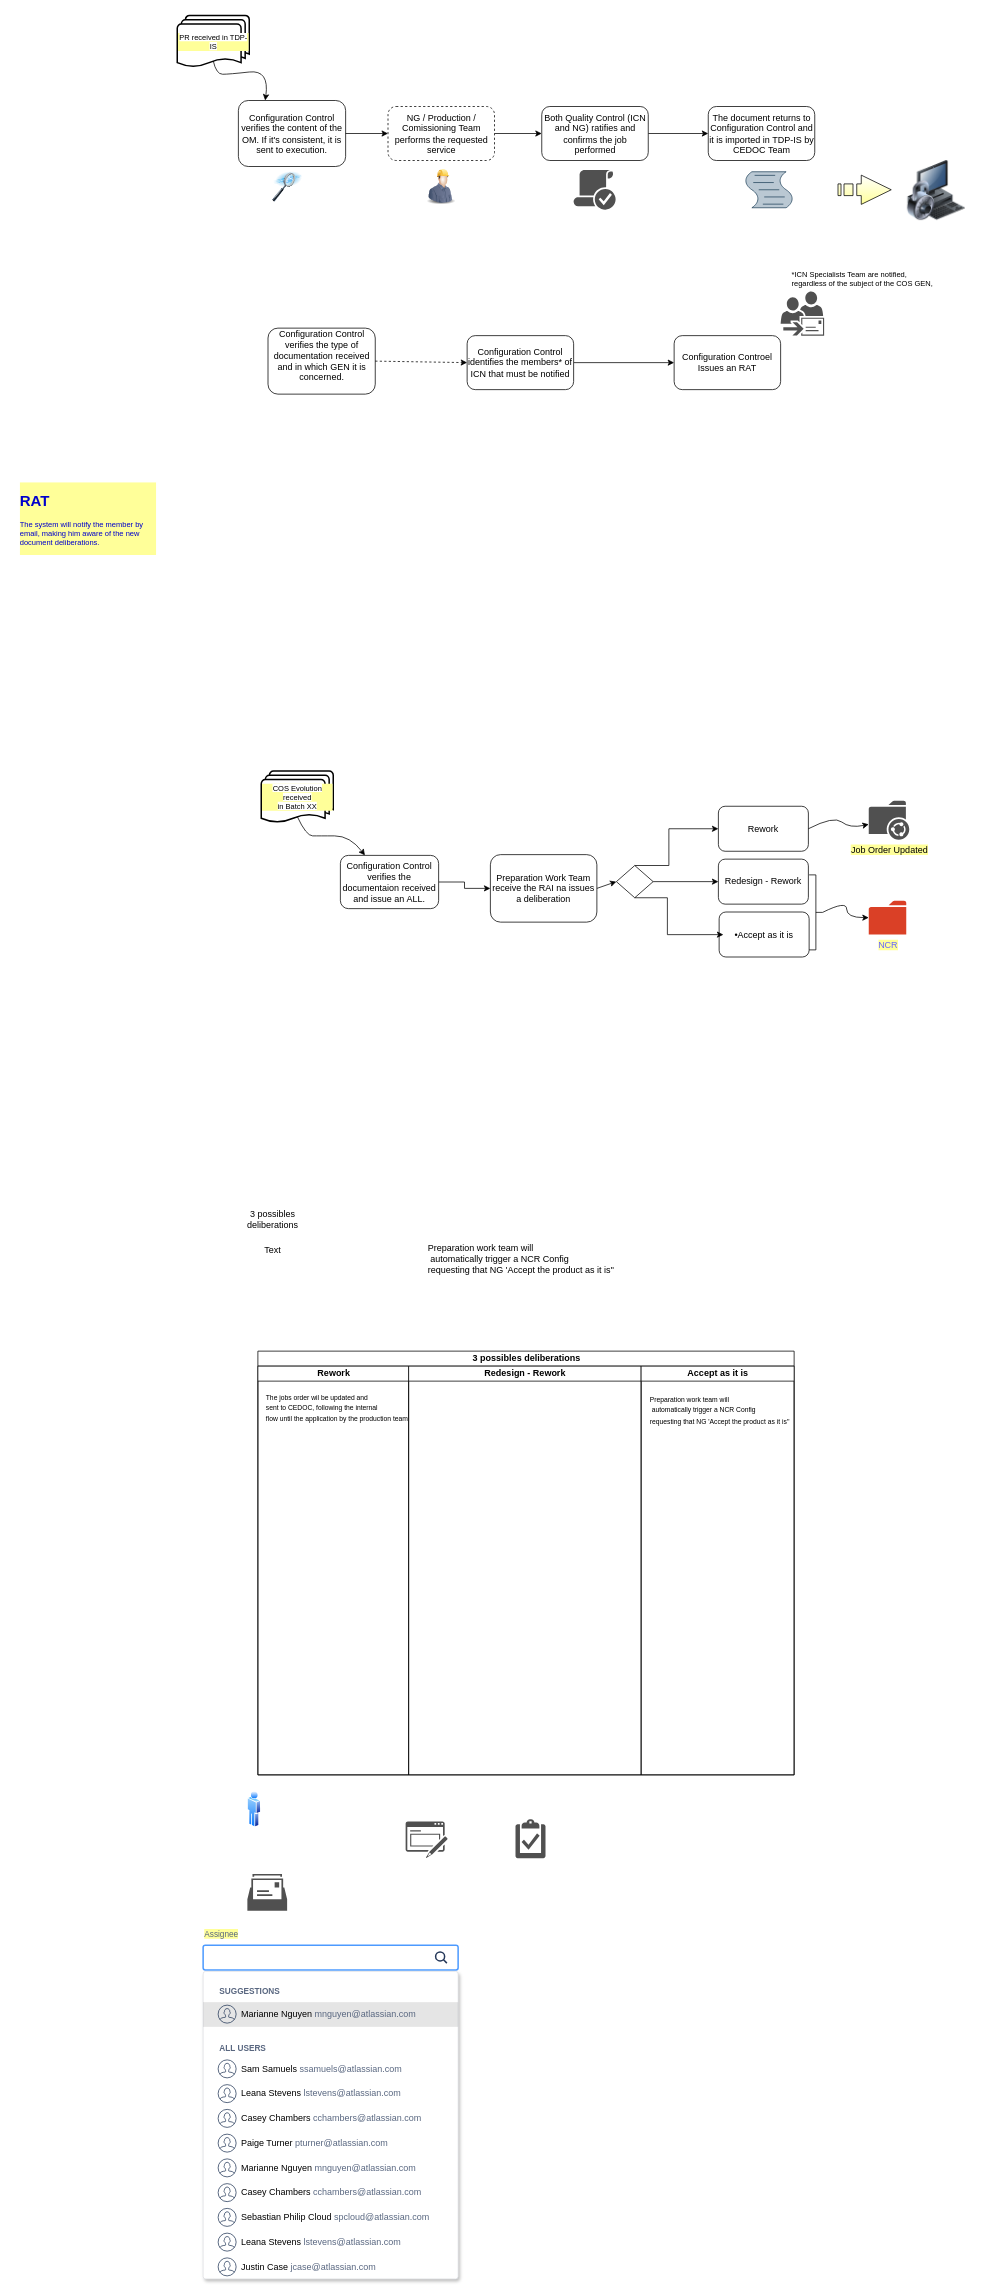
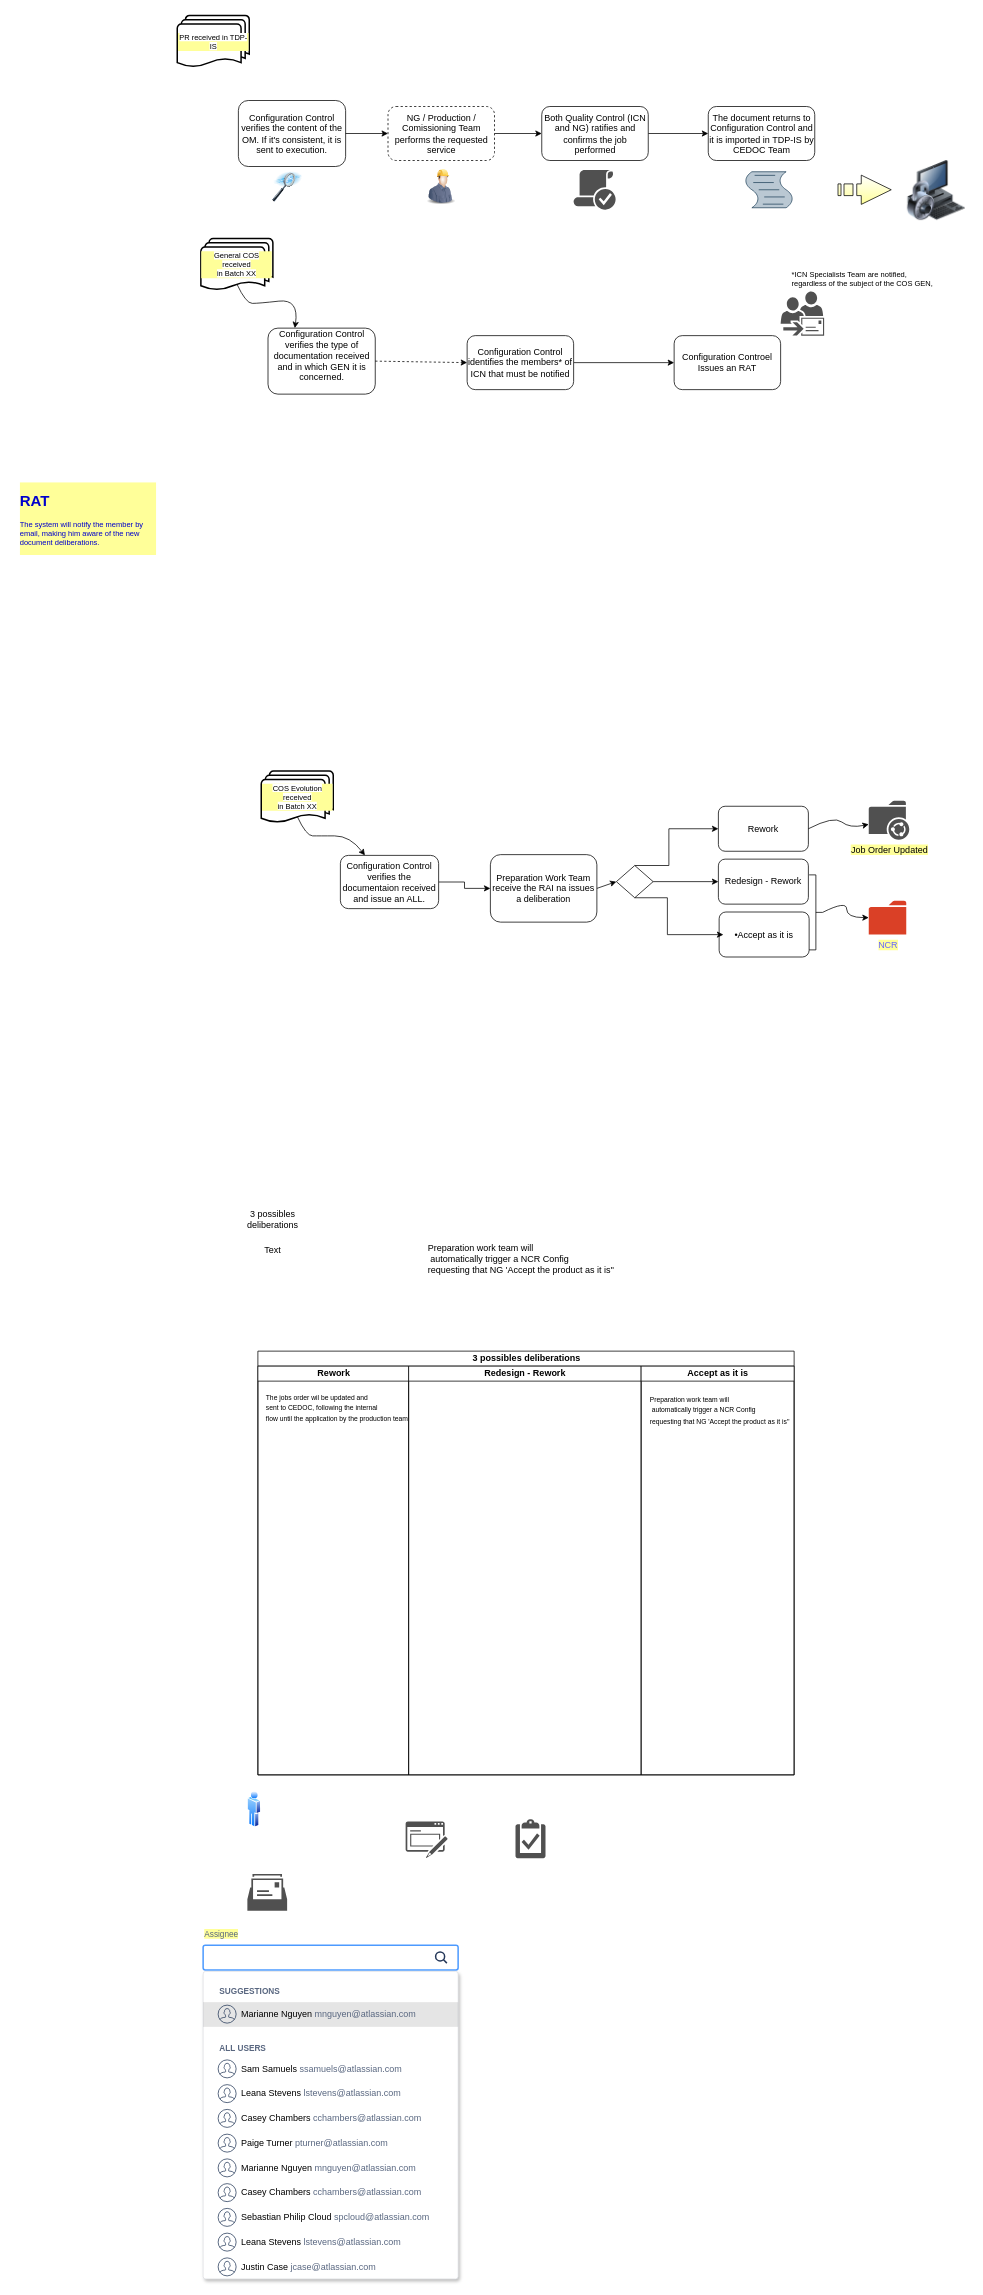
edge "PR received in TDP-IS" -> "Configuration Control verifies the content of the OM. If it's consistent, it is sent to execution.": removed
node "General COS received in Batch XX": added
edge "General COS received in Batch XX" -> "Configuration Control verifies the type of documentation received and in which GEN it is concerned.": added
